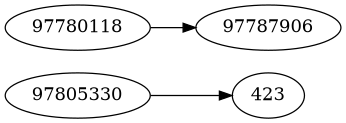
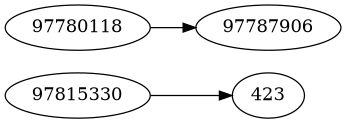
node "97805330": label "97805330" -> "97815330"
